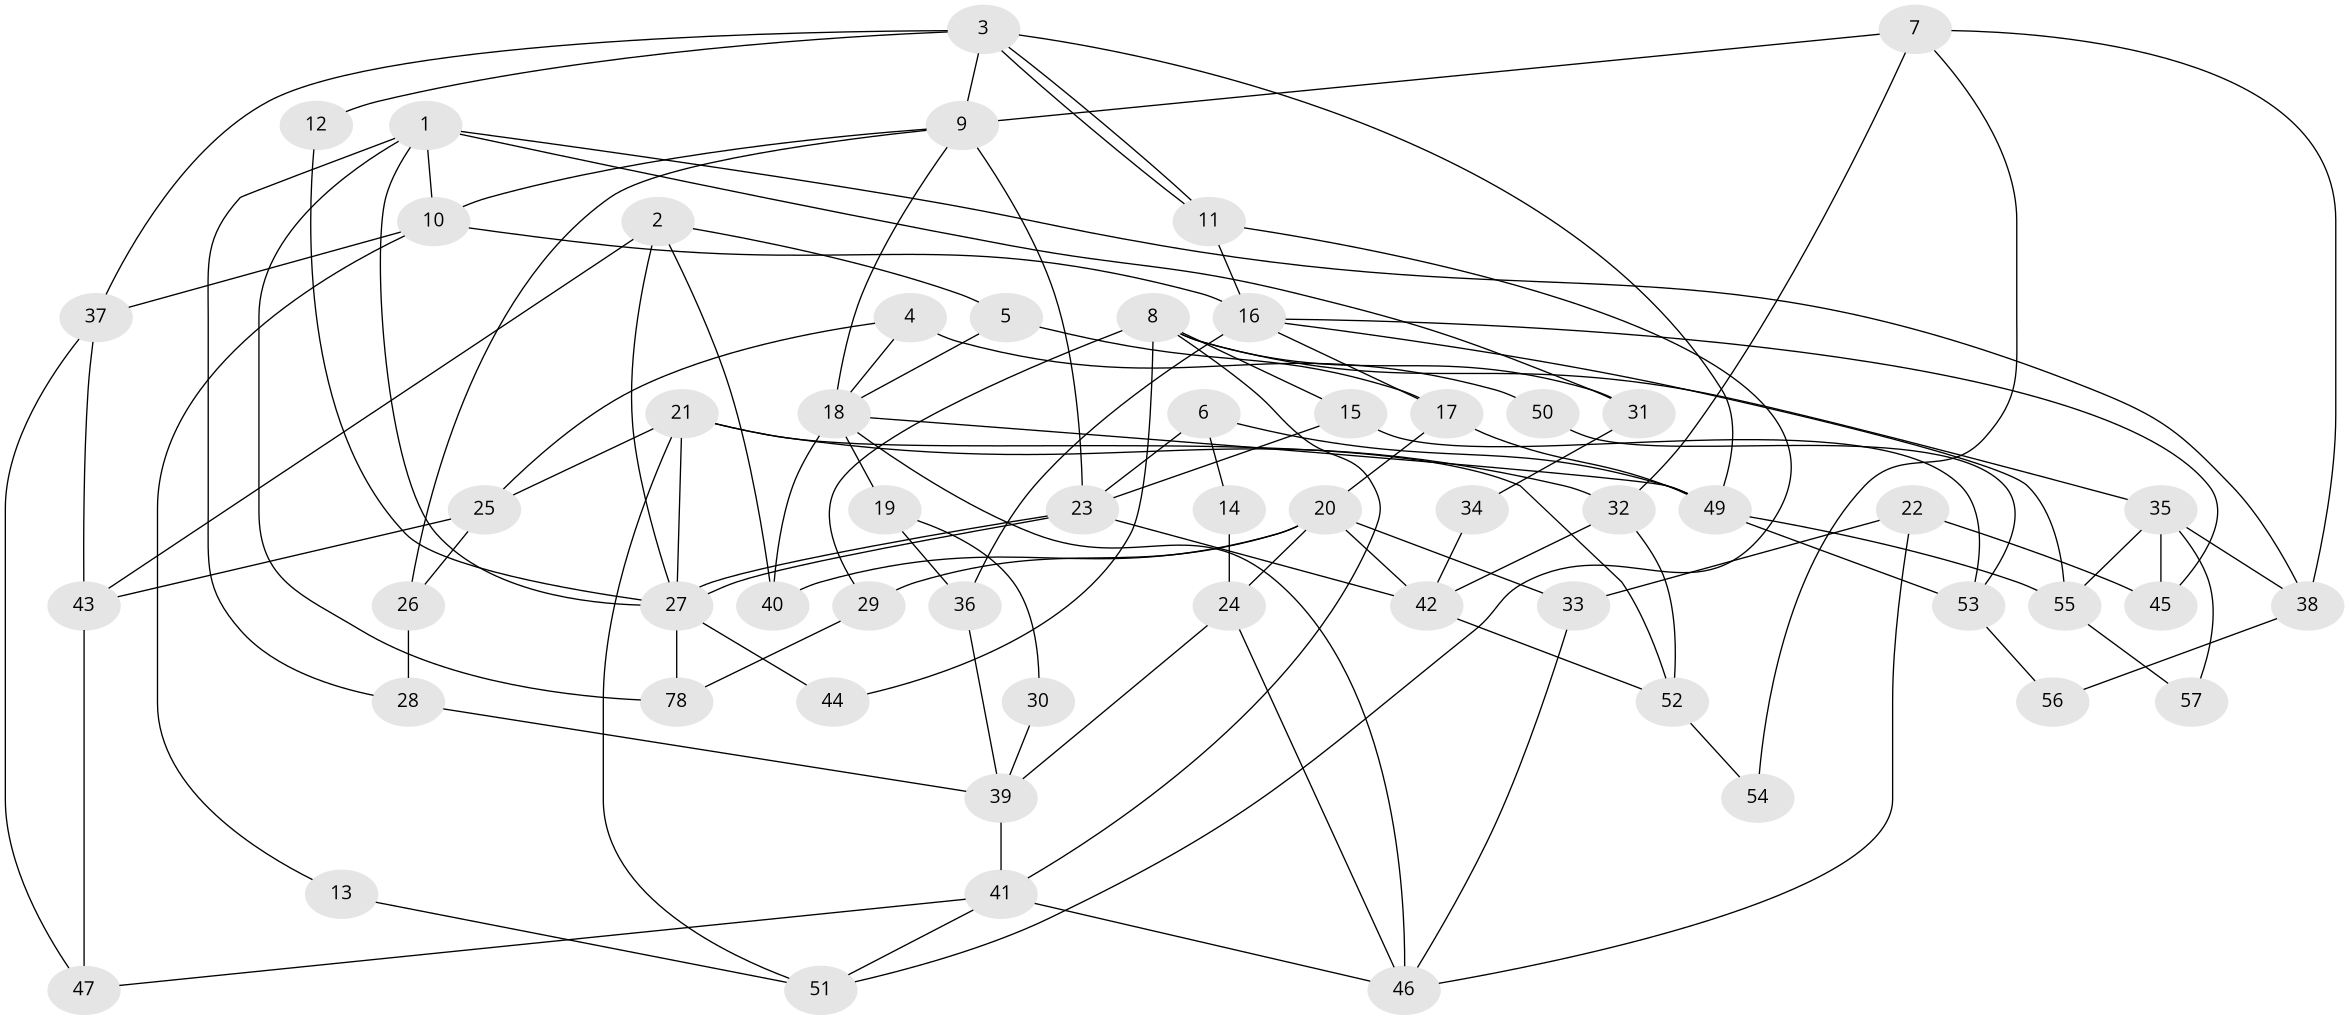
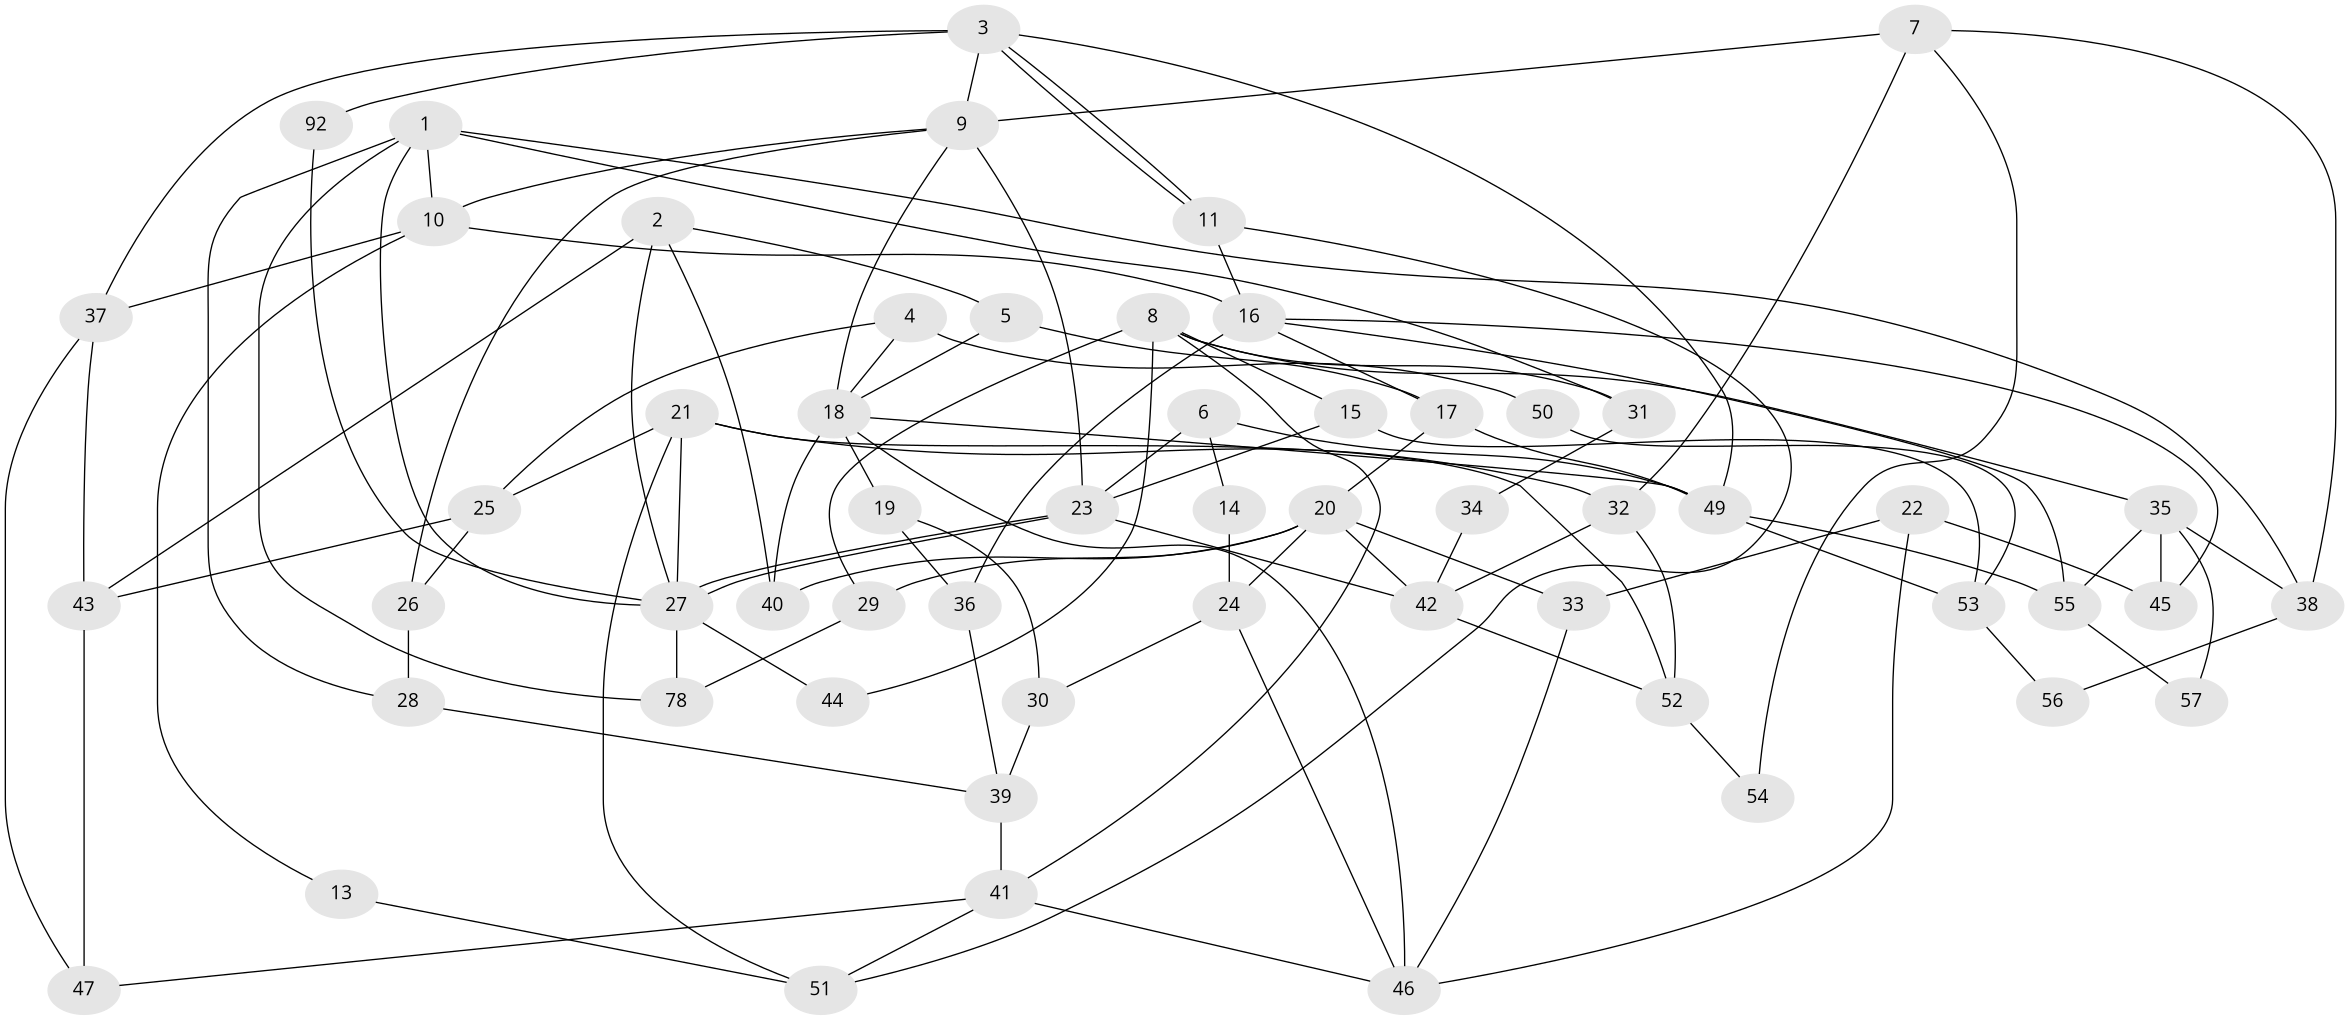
node "12": label "12" -> "92"
edge "24" -- "39": now "24" -- "30"
